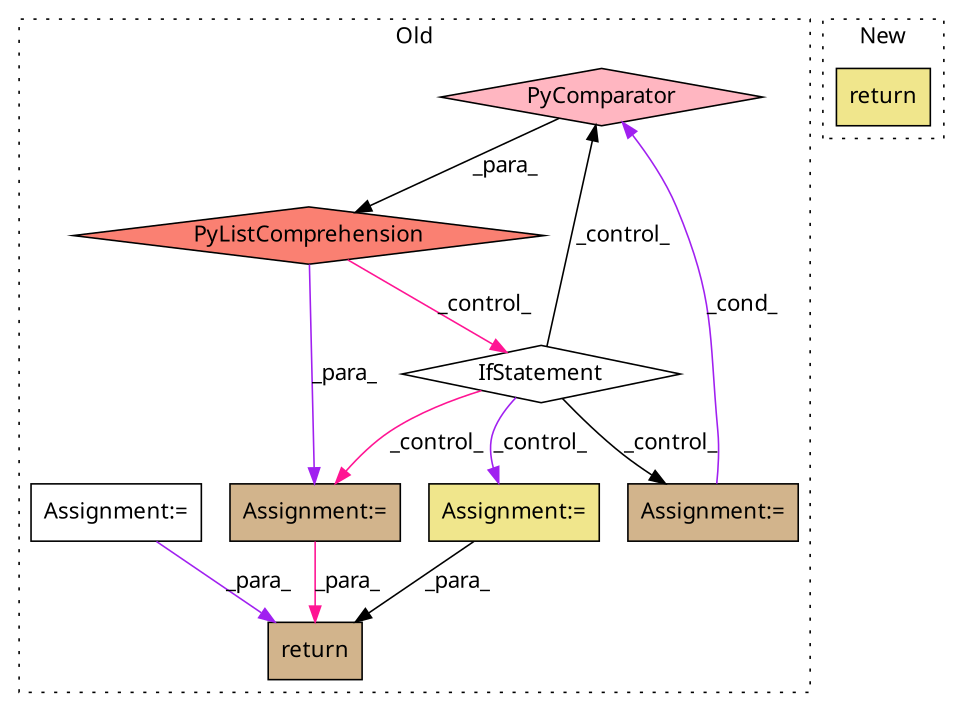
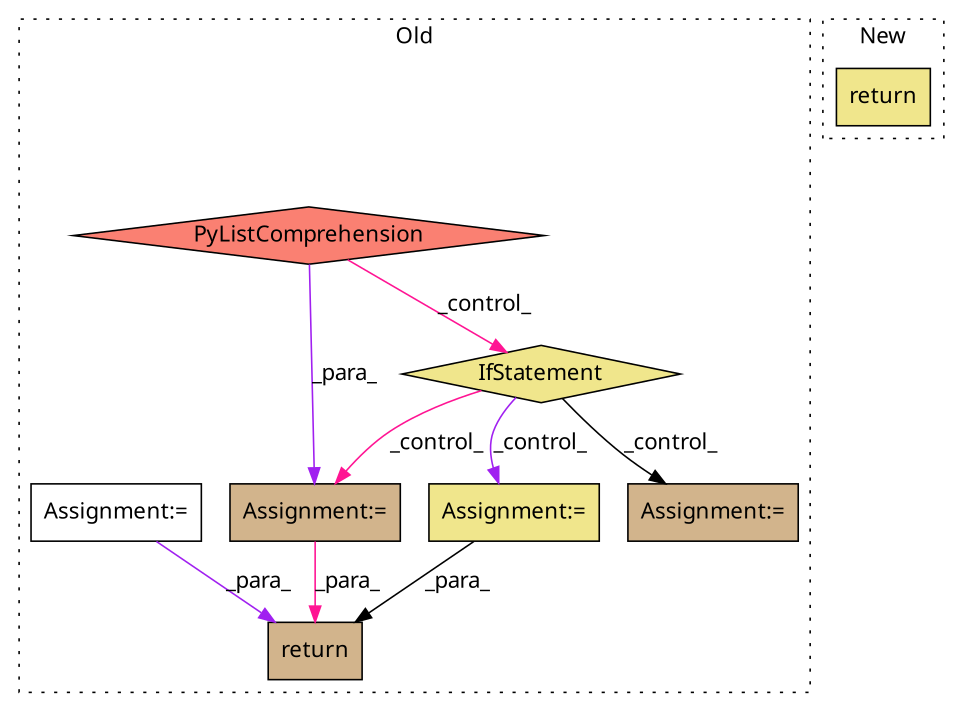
node "PyComparator": removed
node "IfStatement": fillcolor white -> khaki
